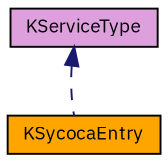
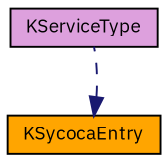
edge "KSycocaEntry" -> "KServiceType": reversed
